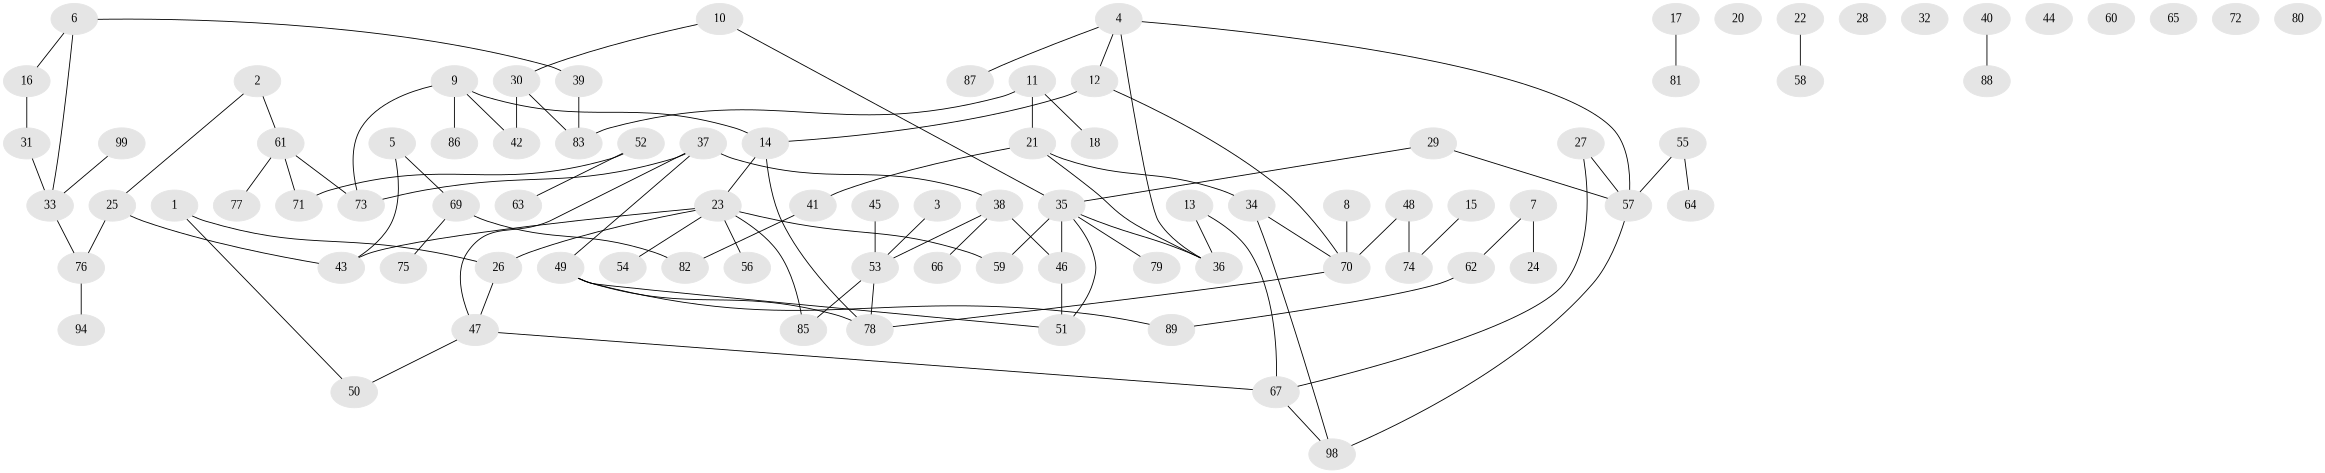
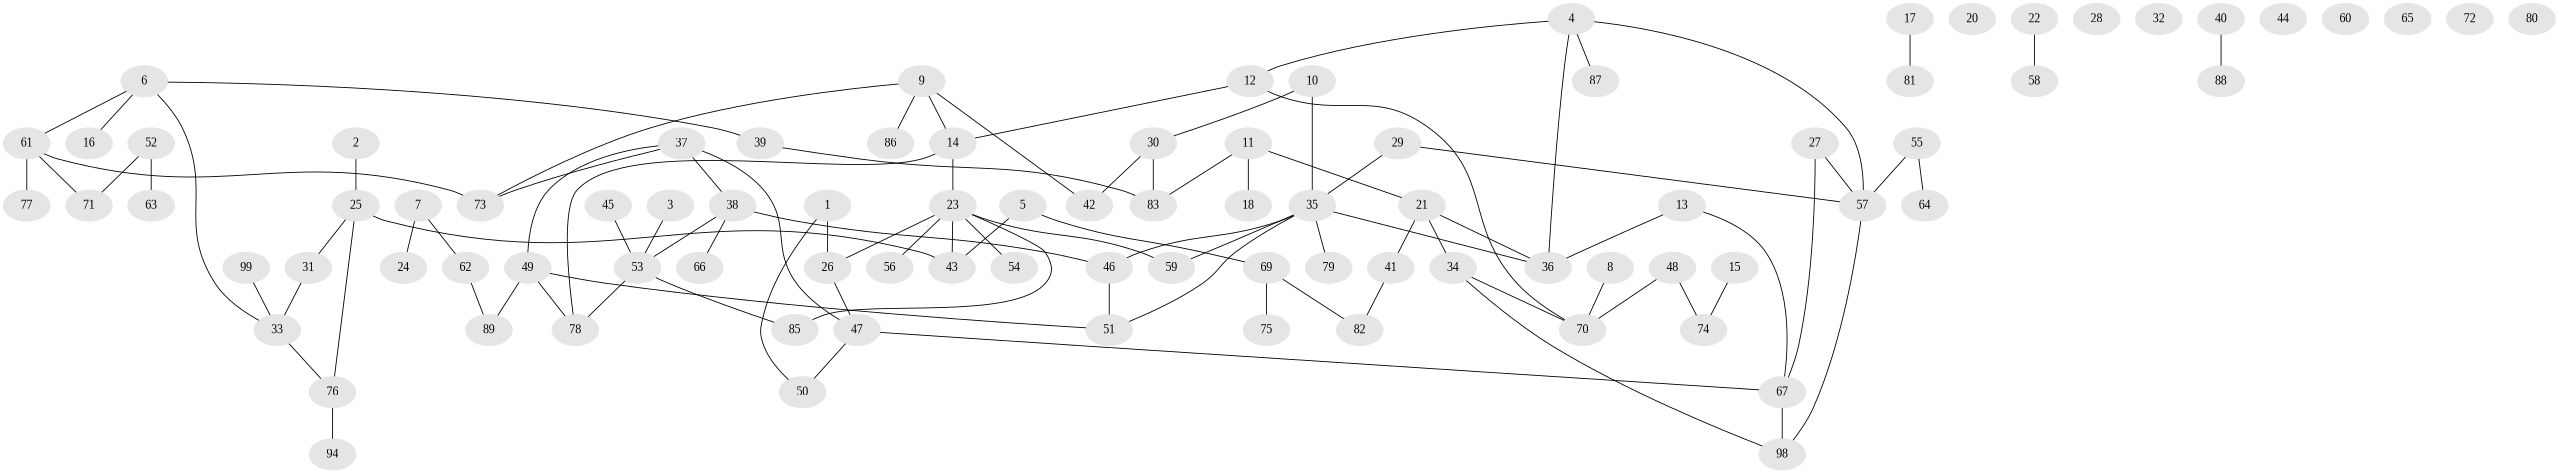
edge "16" -- "31": now "25" -- "31"
edge "2" -- "61": now "6" -- "61"
edge "70" -- "78": removed
